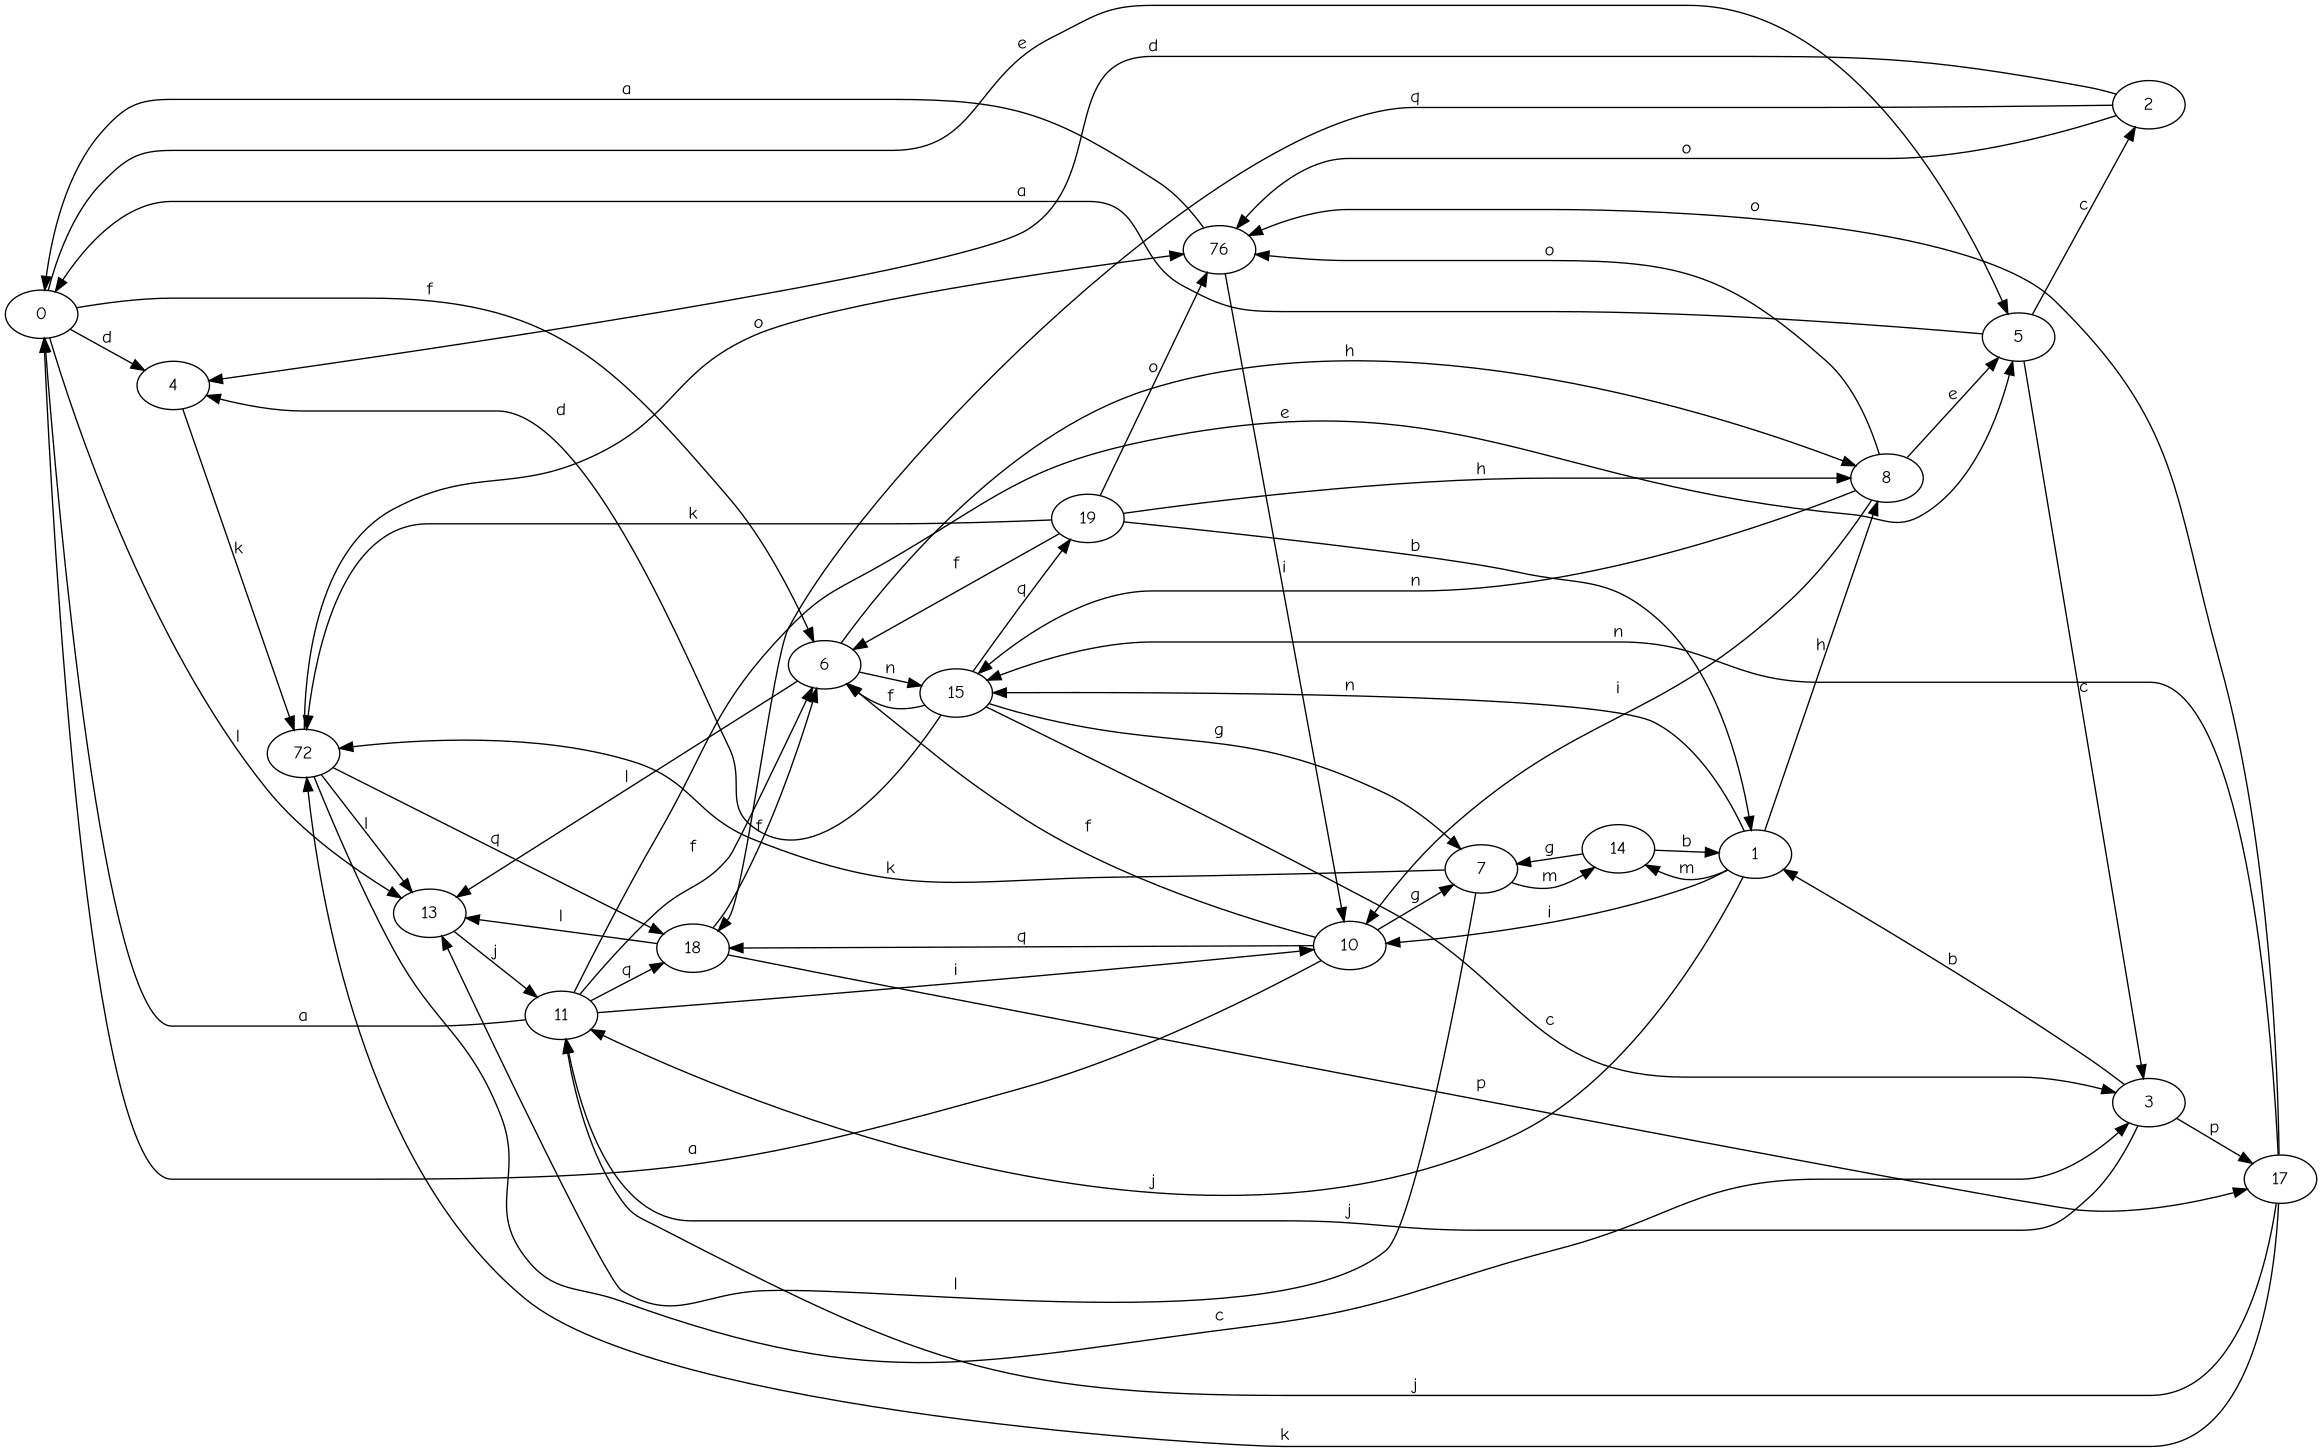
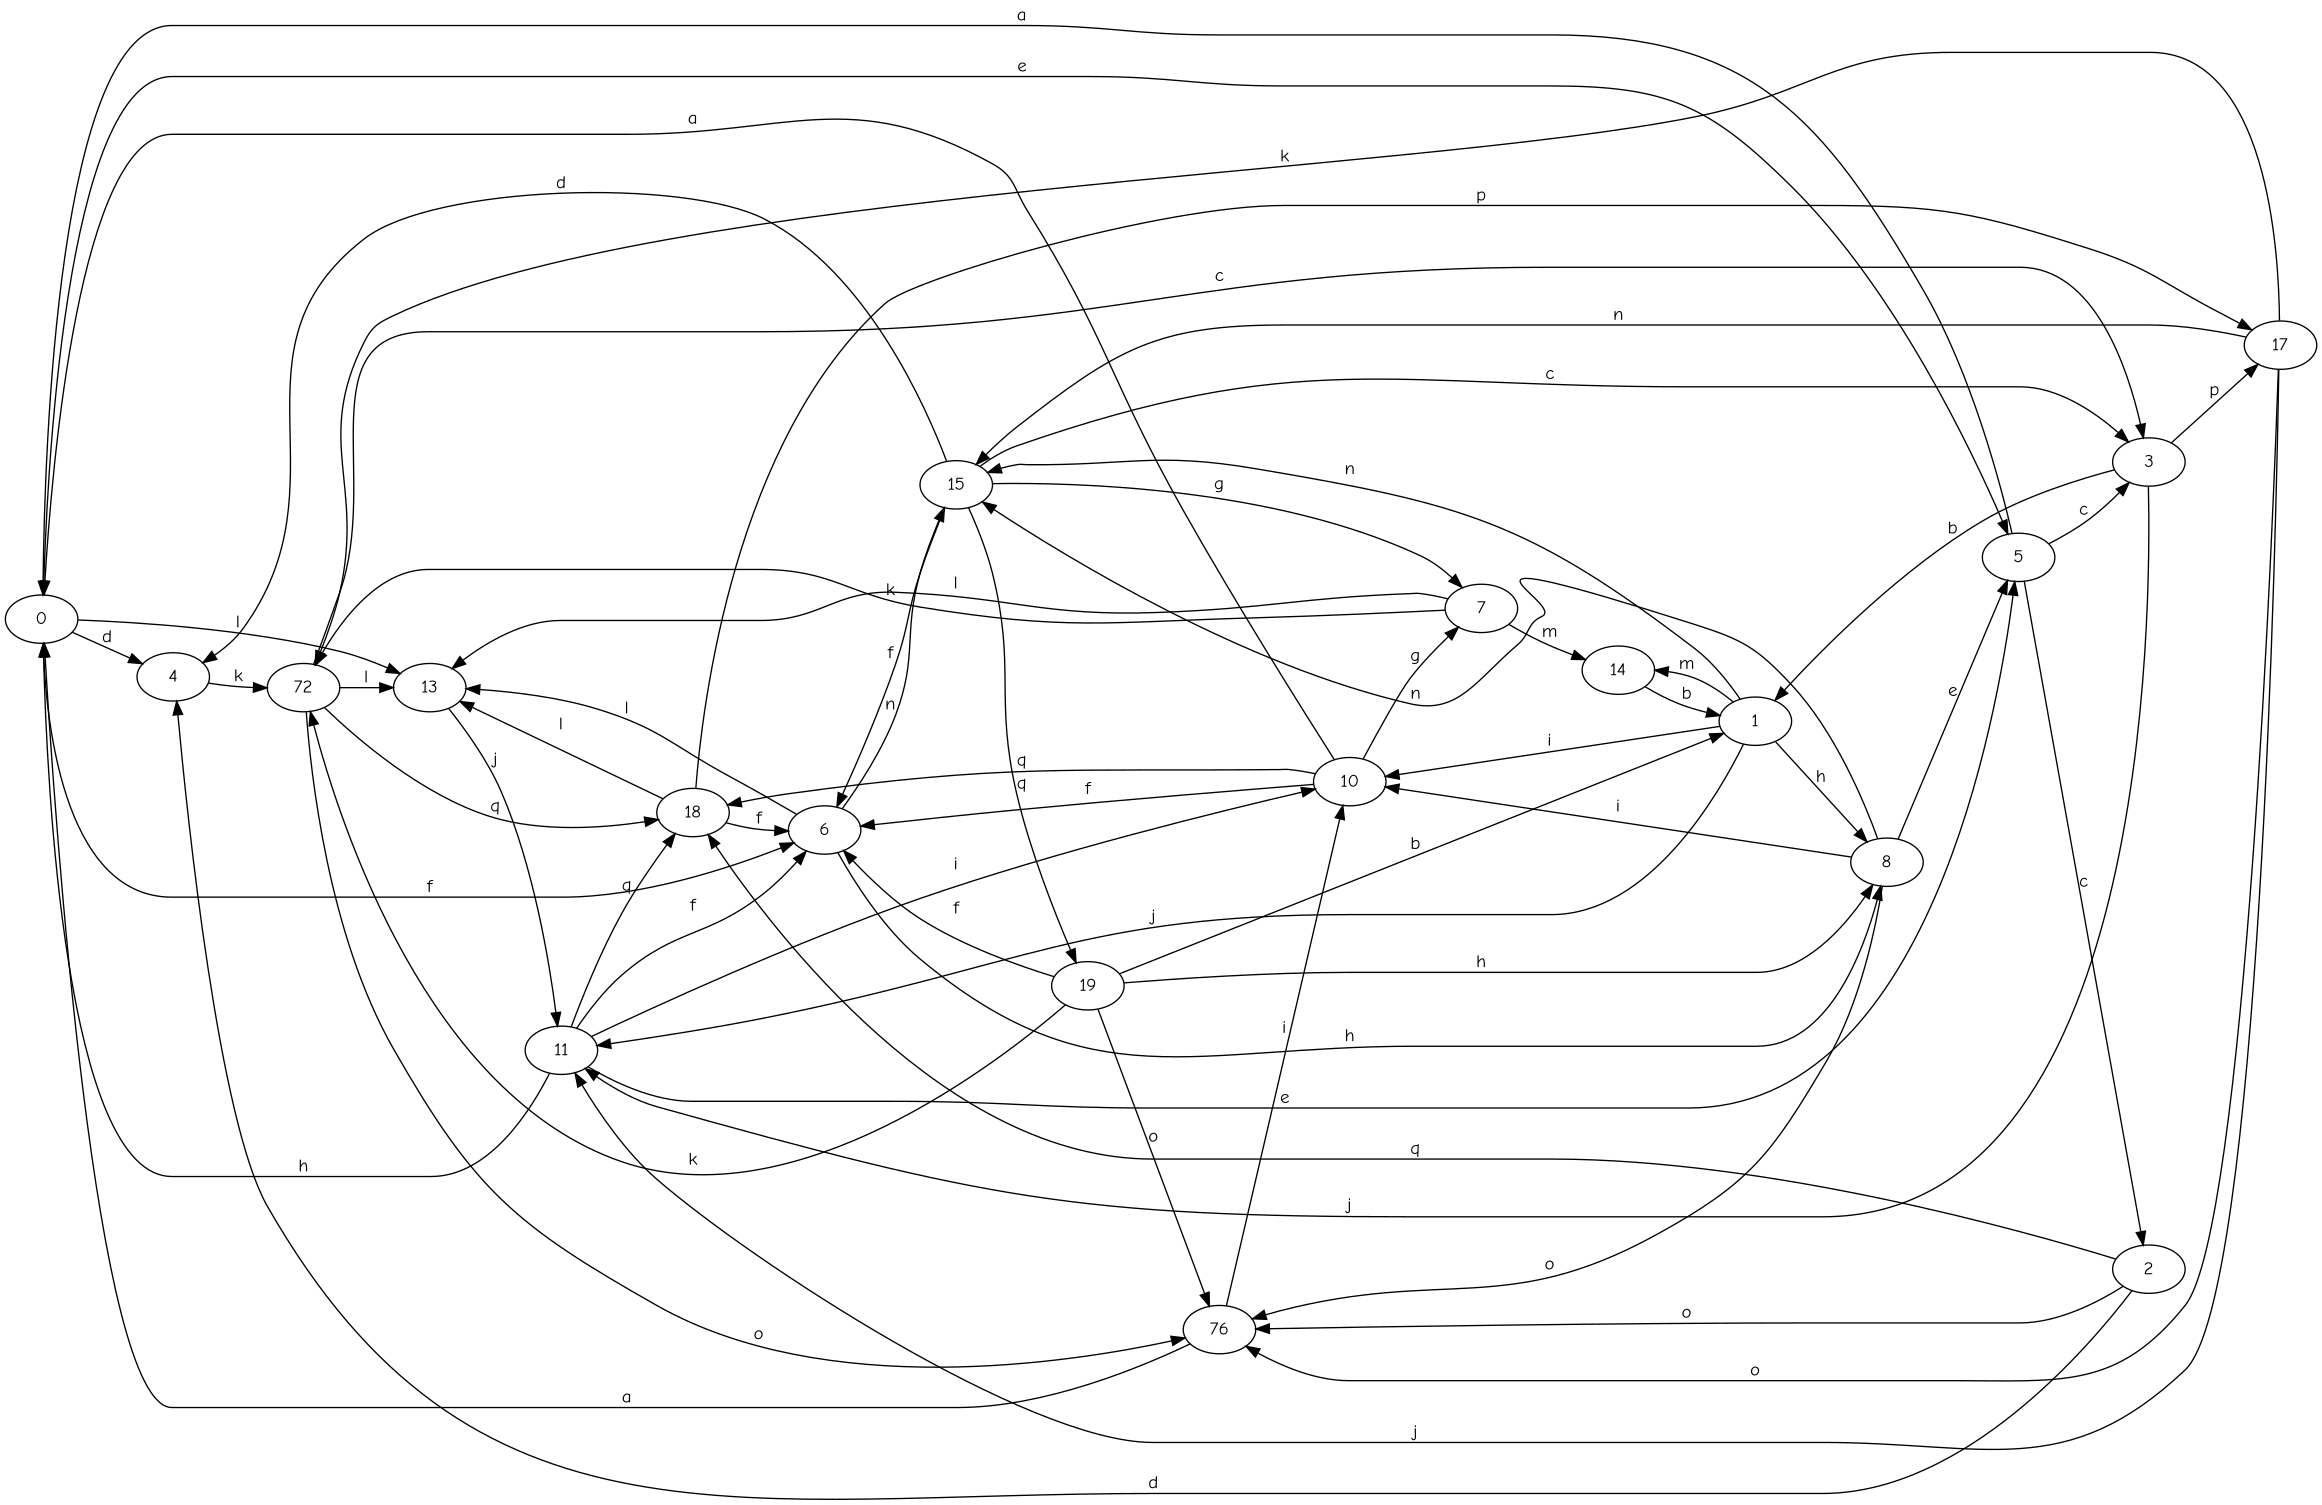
edge "14" -> "7": removed, label "g"
edge "11" -> "0": label "a" -> "h"
